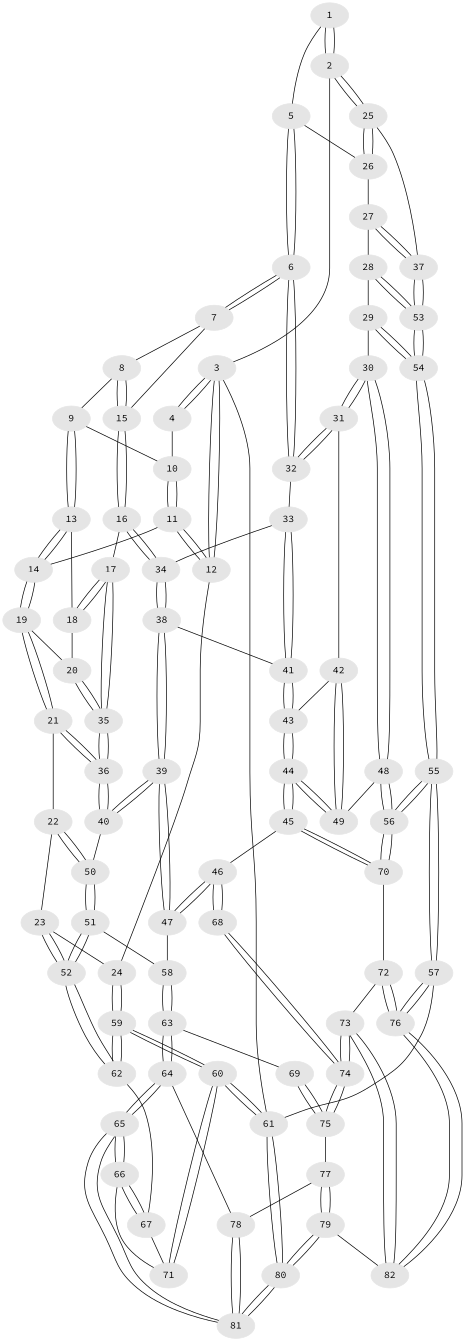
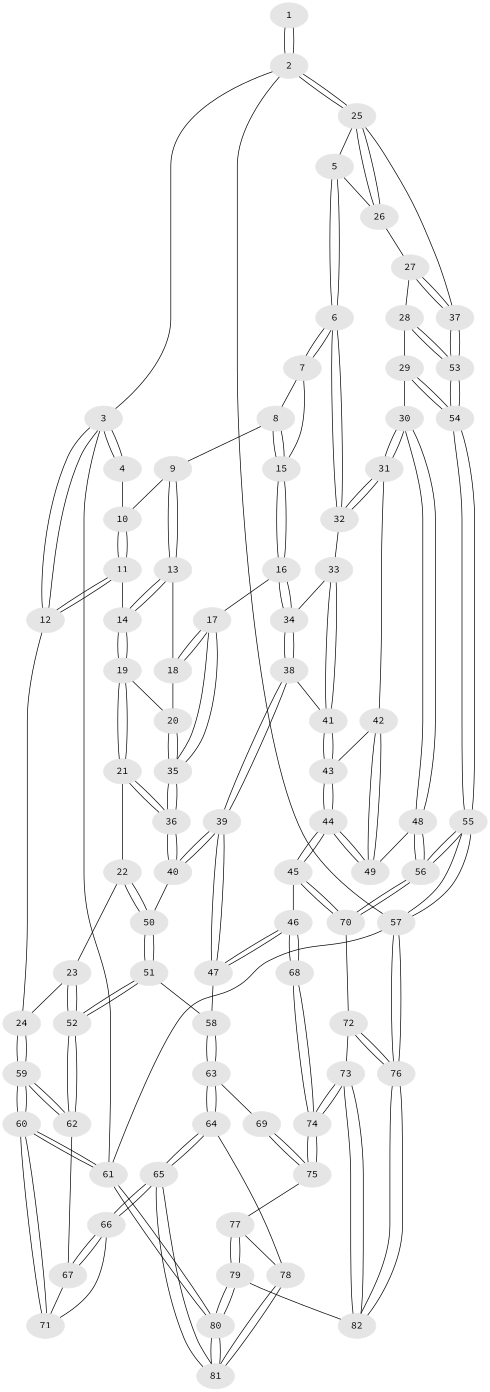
edge "1" -- "5": now "25" -- "5"
edge "2" -- "57": added
